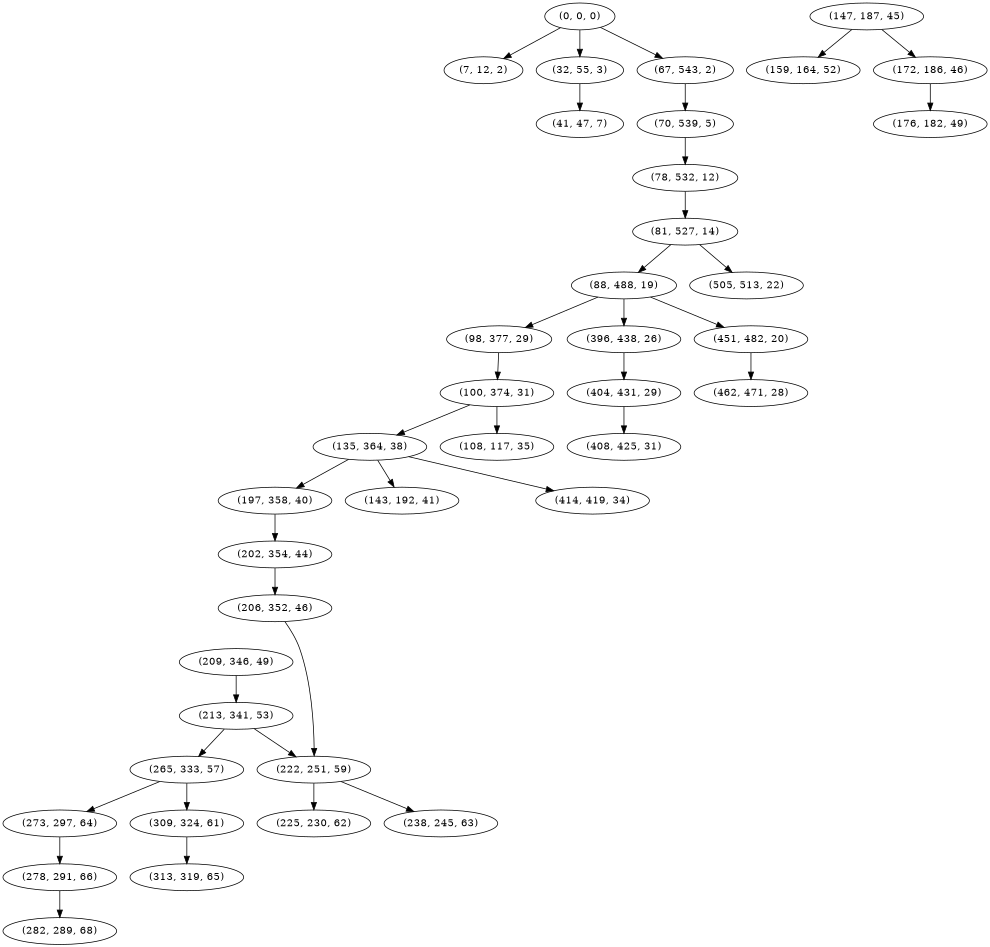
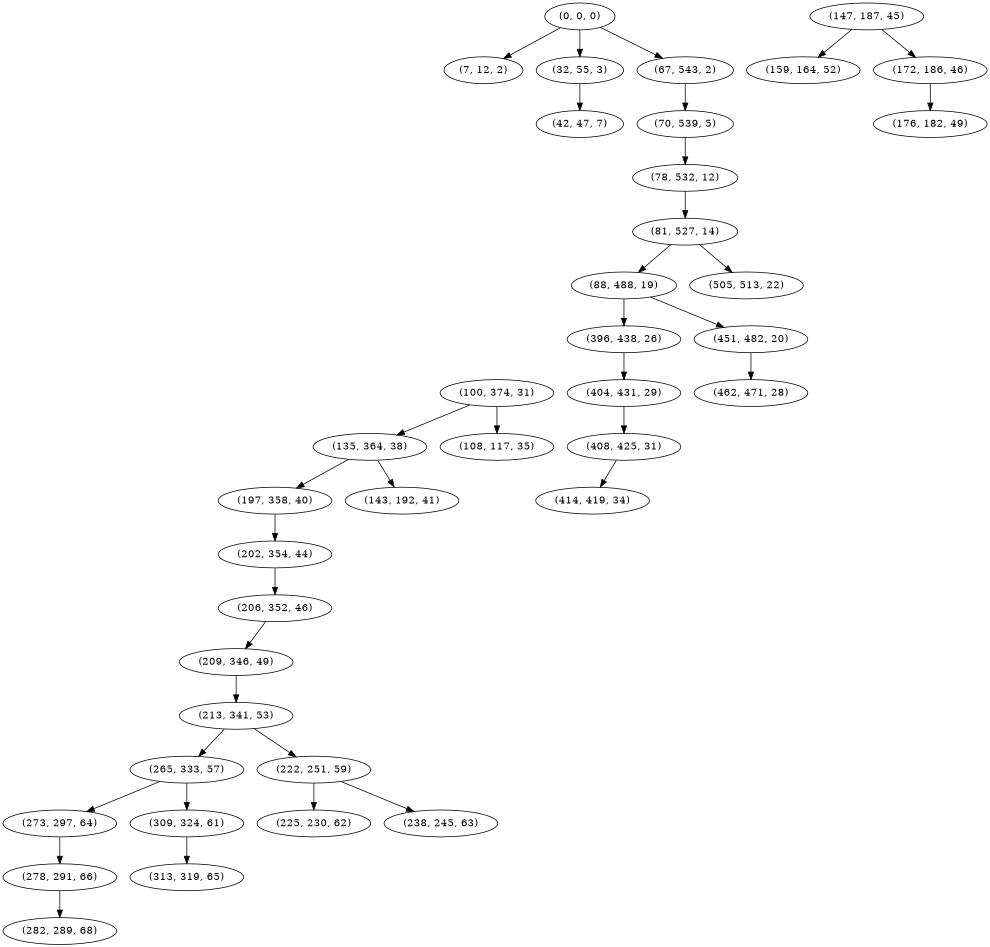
node "(41, 47, 7)": label "(41, 47, 7)" -> "(42, 47, 7)"
node "(98, 377, 29)": removed
edge "(135, 364, 38)" -> "(414, 419, 34)": now "(408, 425, 31)" -> "(414, 419, 34)"
edge "(206, 352, 46)" -> "(222, 251, 59)": now "(206, 352, 46)" -> "(209, 346, 49)"
